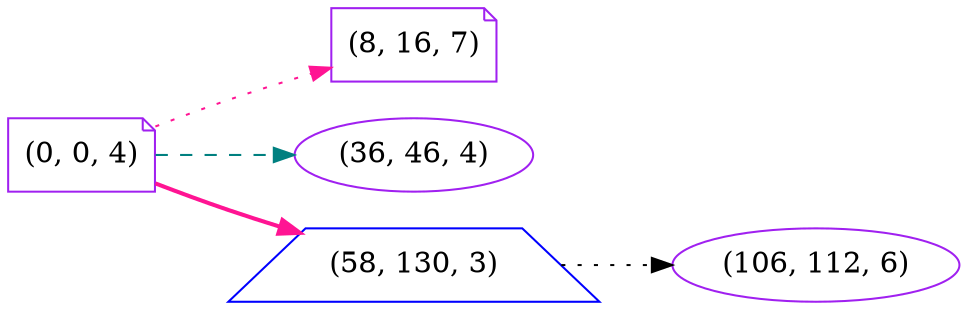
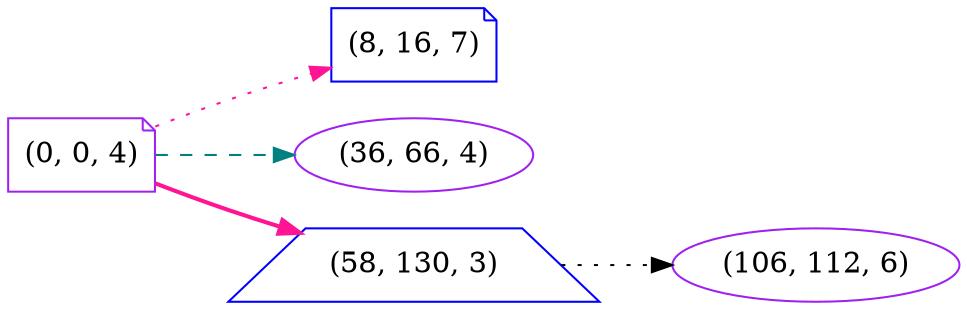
node "(8, 16, 7)": color purple -> blue
node "(36, 46, 4)": label "(36, 46, 4)" -> "(36, 66, 4)"
